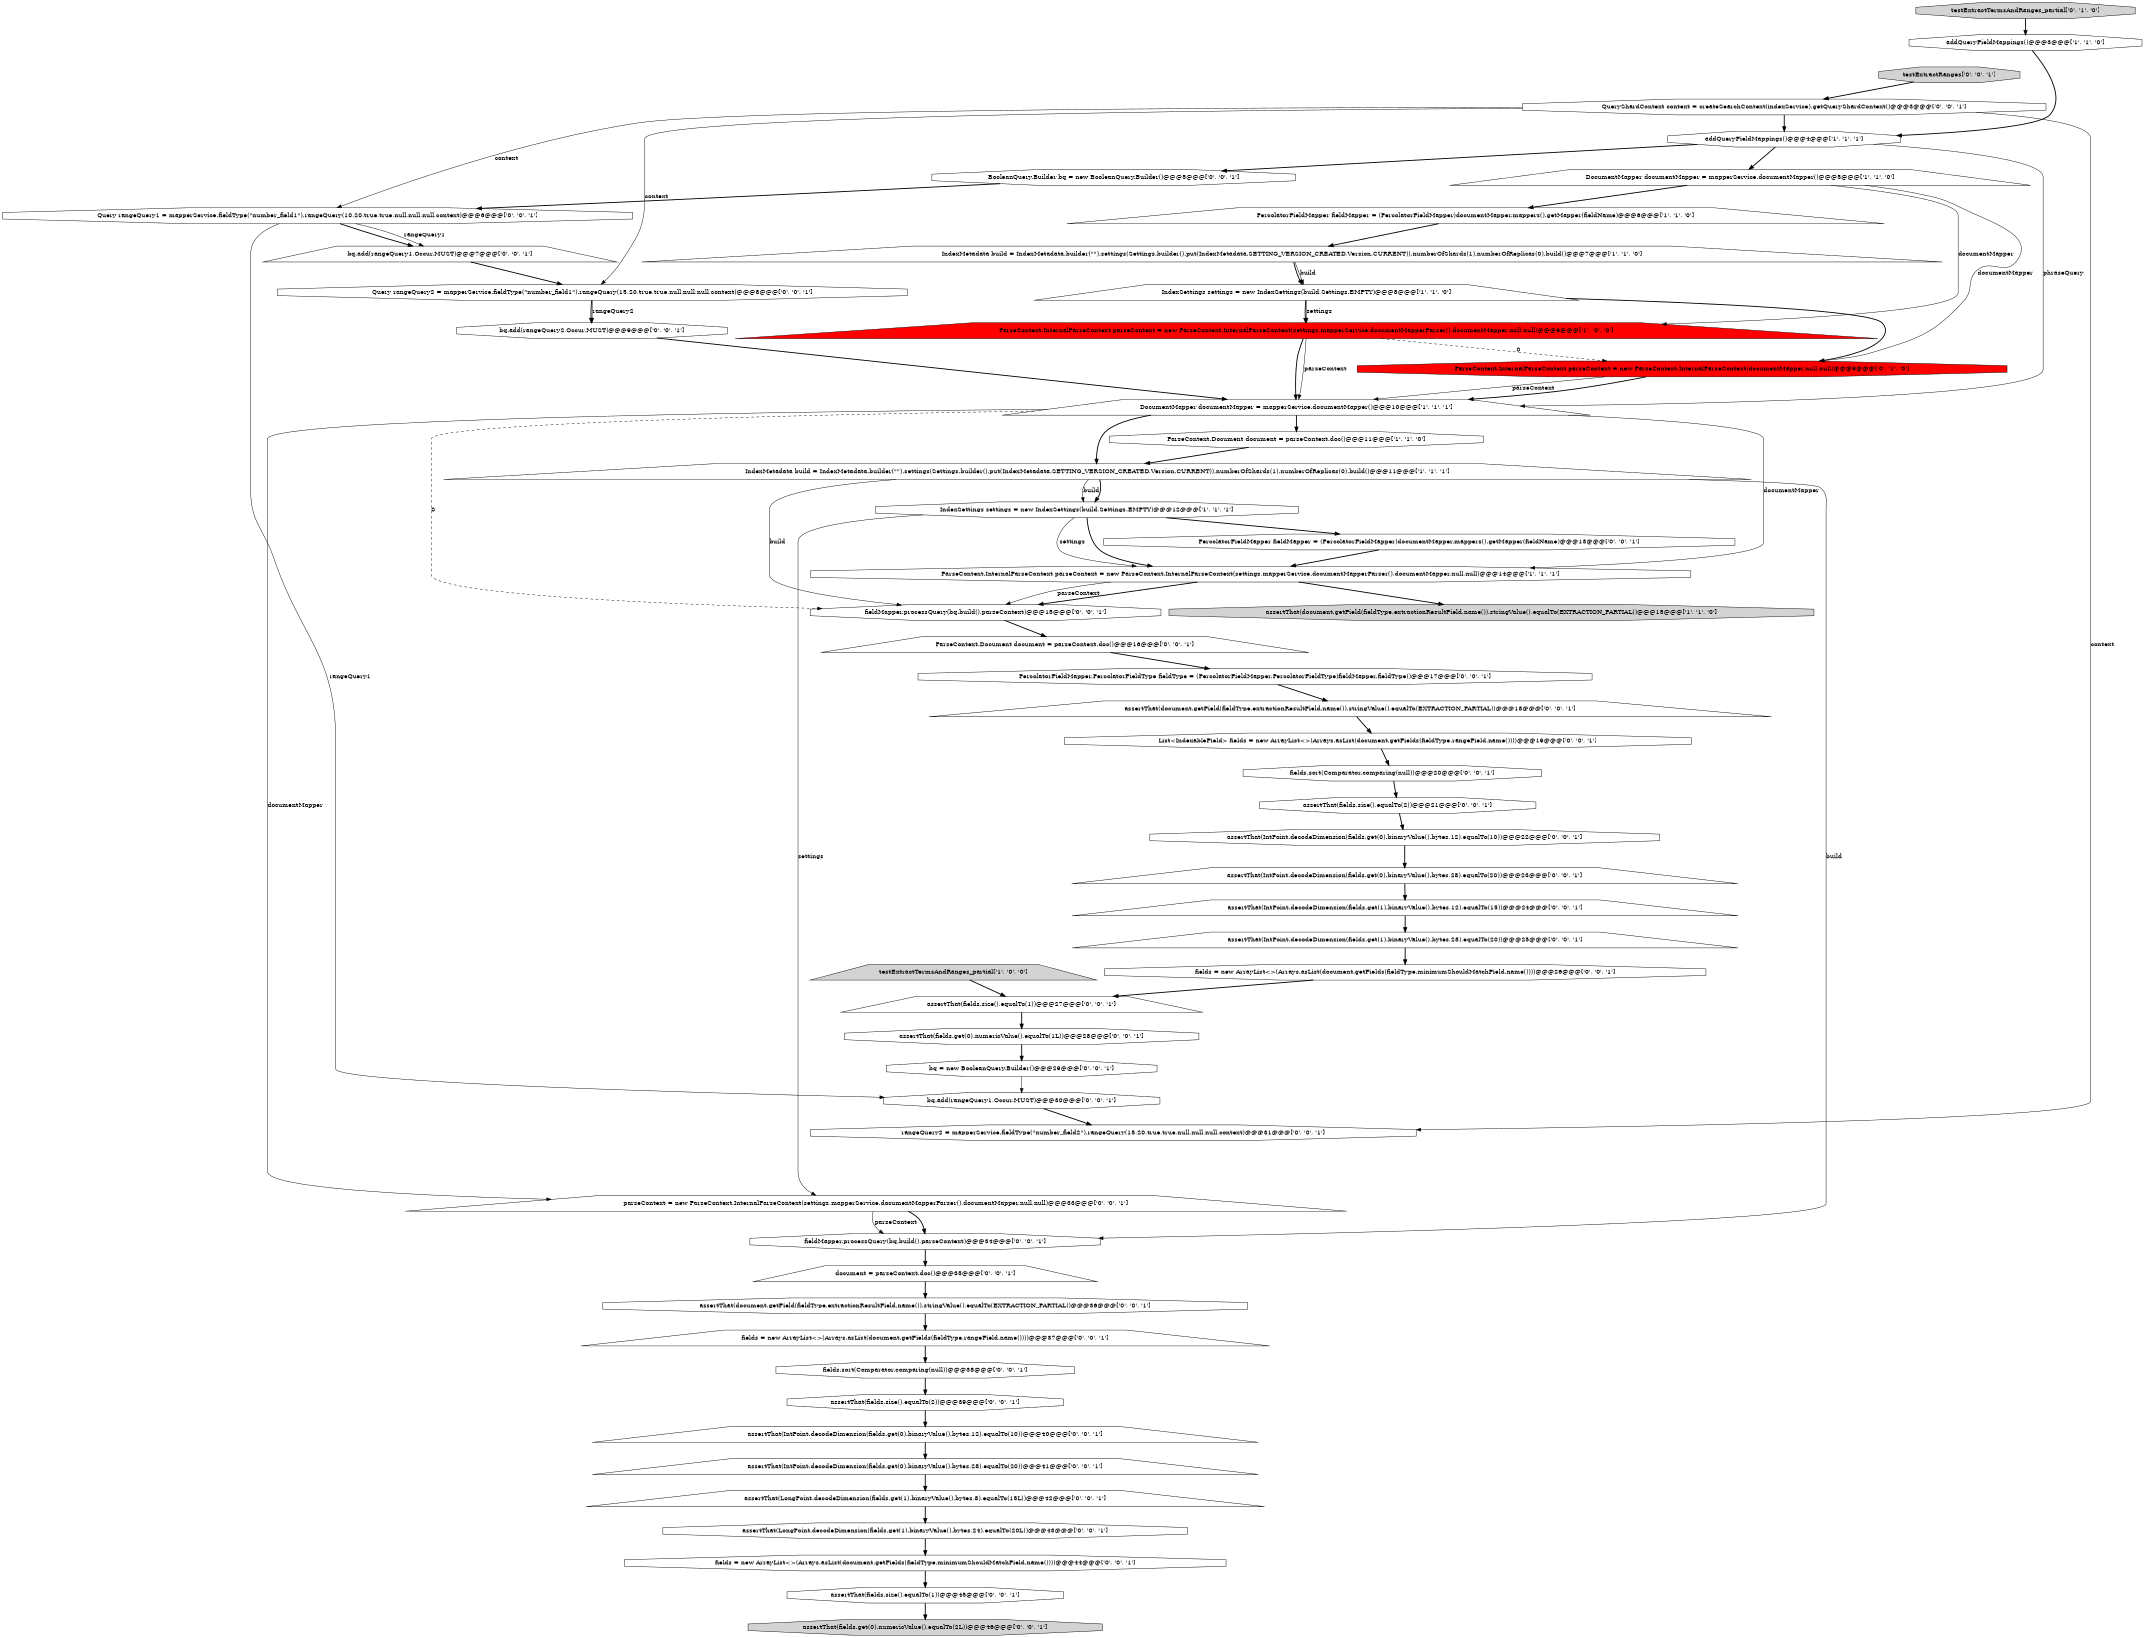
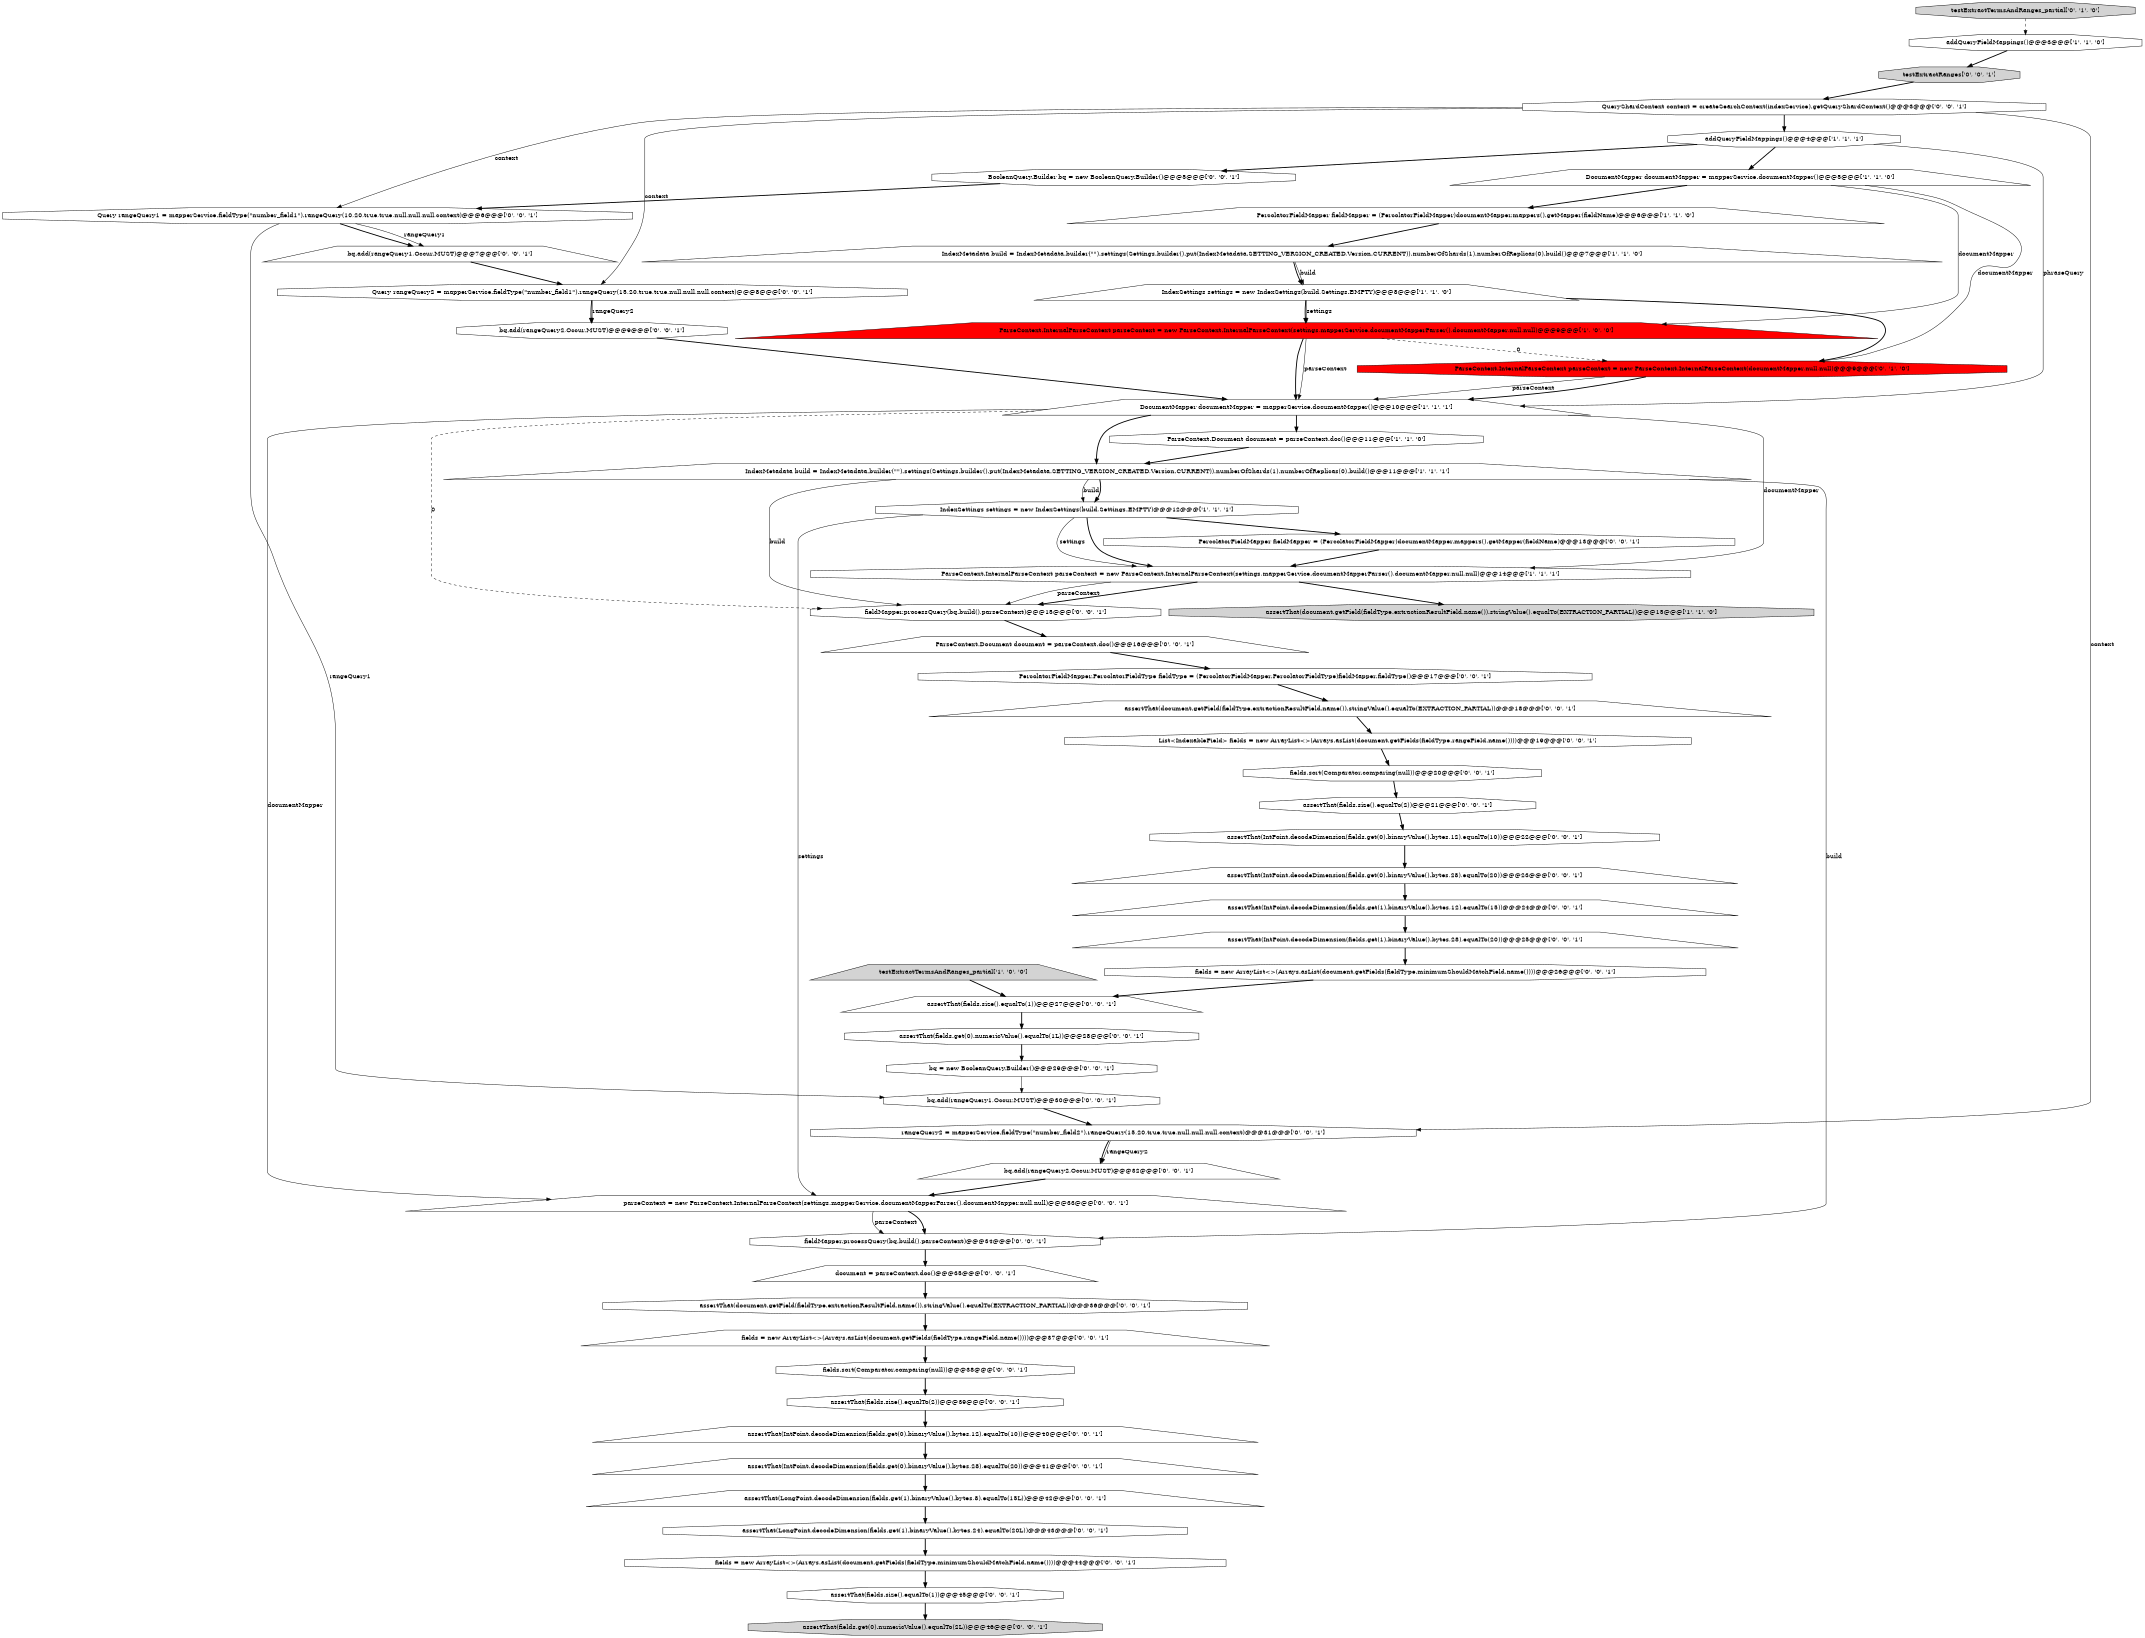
edge "testExtractTermsAndRanges_partial['0', '1', '0']" -> "addQueryFieldMappings()@@@3@@@['1', '1', '0']": style bold -> dashed
edge "addQueryFieldMappings()@@@3@@@['1', '1', '0']" -> "addQueryFieldMappings()@@@4@@@['1', '1', '1']": now "addQueryFieldMappings()@@@3@@@['1', '1', '0']" -> "testExtractRanges['0', '0', '1']"
node "bq.add(rangeQuery2,Occur.MUST)@@@32@@@['0', '0', '1']": added
